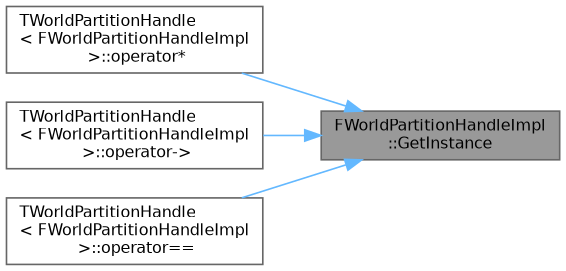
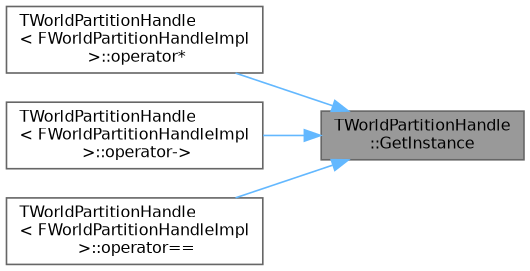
node "FWorldPartitionHandleImpl ::GetInstance": label "FWorldPartitionHandleImpl ::GetInstance" -> "TWorldPartitionHandle ::GetInstance"
